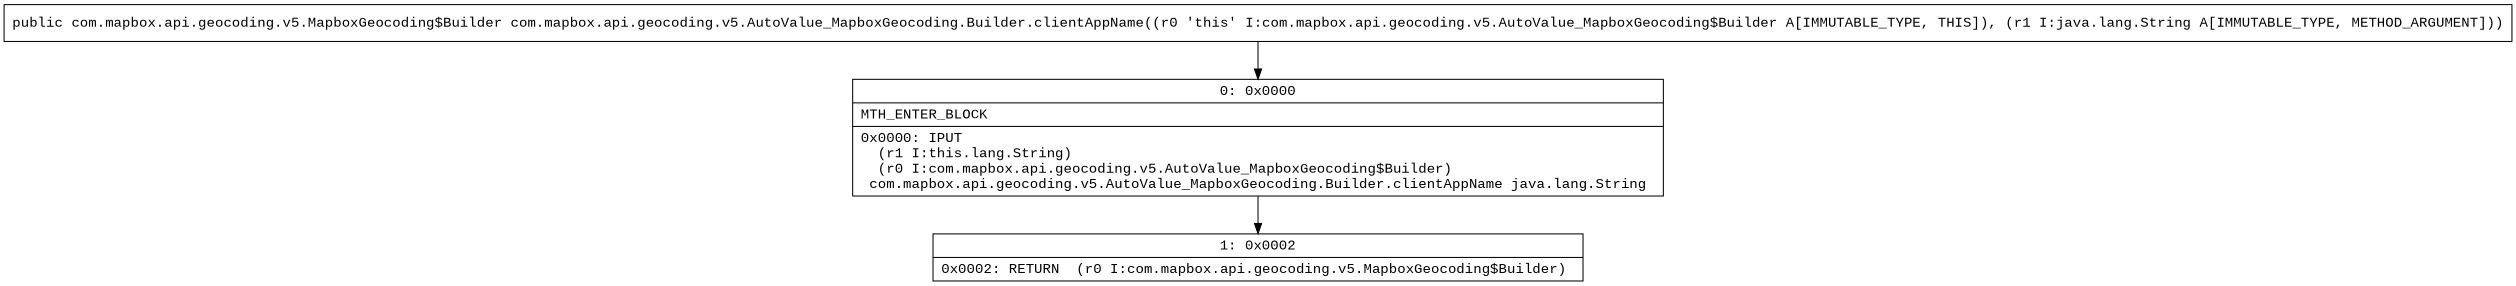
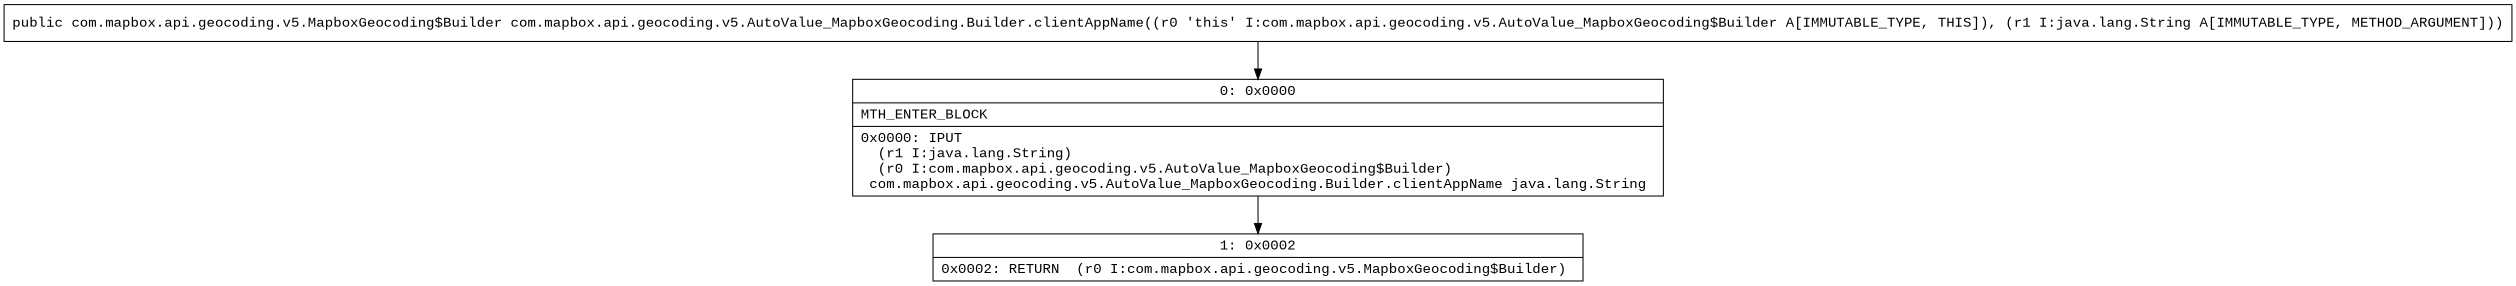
node "0: 0x0000": text "(r1 I:this.lang.String)" -> "(r1 I:java.lang.String)"
